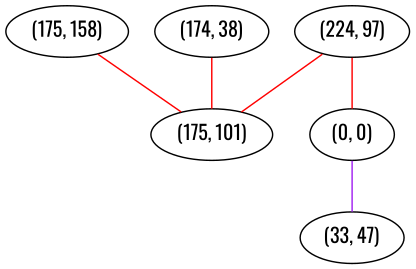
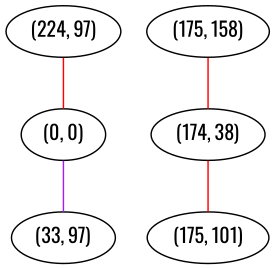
edge "(175, 158)" -- "(175, 101)": now "(175, 158)" -- "(174, 38)"
edge "(224, 97)" -- "(175, 101)": removed
node "(33, 47)": label "(33, 47)" -> "(33, 97)"
